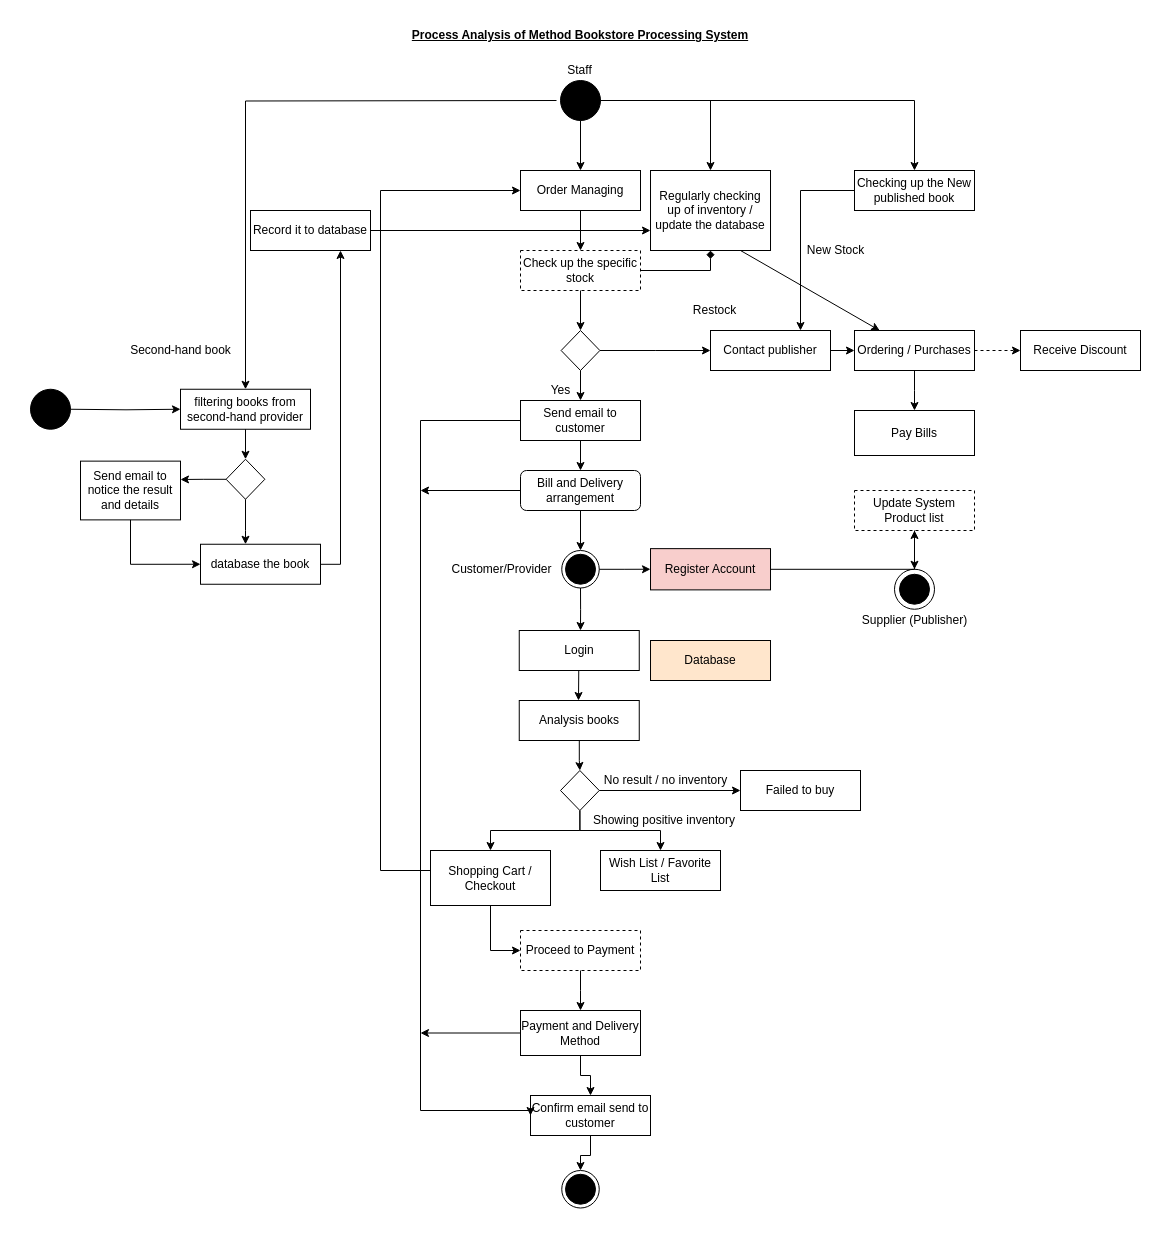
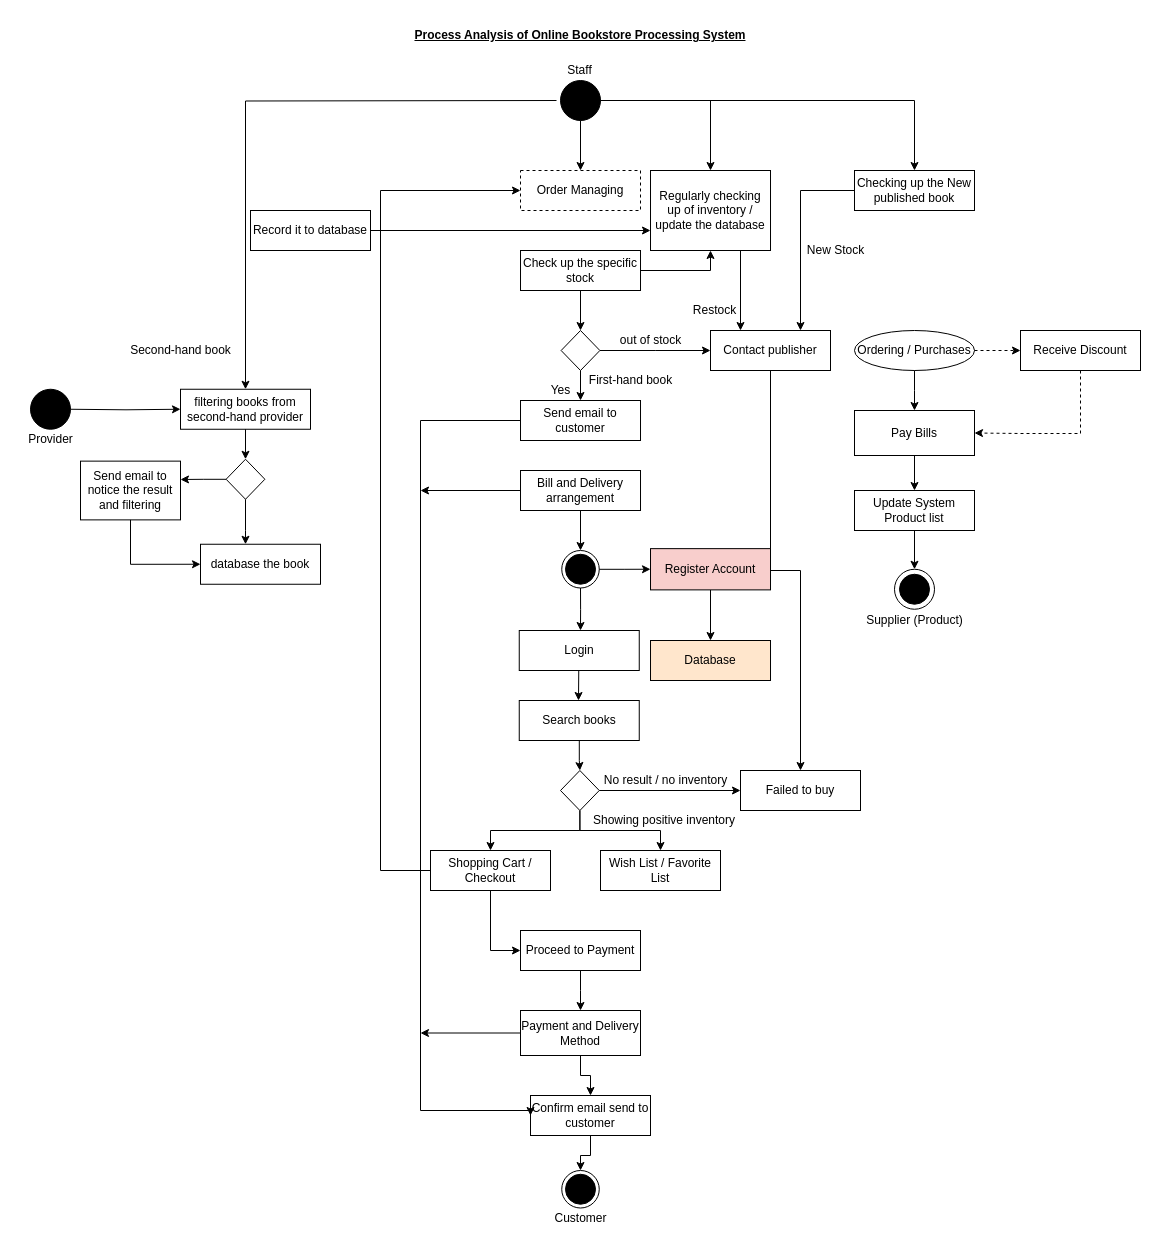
node "Process Analysis of Method Bookstore Processing System": label "Process Analysis of Method Bookstore Processing System" -> "Process Analysis of Online Bookstore Processing System"
node "Order Managing": style solid -> dashed
edge "Order Managing" -> "Check up the specific stock": removed
edge "Check up the specific stock" -> "Regularly checking up of inventory / update the database": arrowhead diamond -> classic
node "Check up the specific stock": style dashed -> solid
edge "Regularly checking up of inventory / update the database" -> "Ordering / Purchases": now "Regularly checking up of inventory / update the database" -> "Contact publisher"
node "out of stock": added
edge "Contact publisher" -> "Ordering / Purchases": now "Contact publisher" -> "Failed to buy"
node "Ordering / Purchases": shape rectangle -> ellipse
node "First-hand book": added
edge "database the book" -> "Record it to database": removed
edge "Receive Discount" -> "Pay Bills": added
node "Provider": added
edge "Send email to customer" -> "Bill and Delivery arrangement": removed
edge "Pay Bills" -> "Update System Product list": added
node "Send email to notice the result and details": label "Send email to notice the result and details" -> "Send email to notice the result and filtering"
node "Bill and Delivery arrangement": shape rounded rectangle -> rectangle
node "Update System Product list": style dashed -> solid
node "Customer/Provider": removed
edge "Register Account" -> "Update System Product list": now "Register Account" -> "Database"
node "Supplier (Publisher)": label "Supplier (Publisher)" -> "Supplier (Product)"
node "Analysis books": label "Analysis books" -> "Search books"
node "Shopping Cart / Checkout": size 120x55 -> 120x40
node "Proceed to Payment": style dashed -> solid
node "Customer": added
